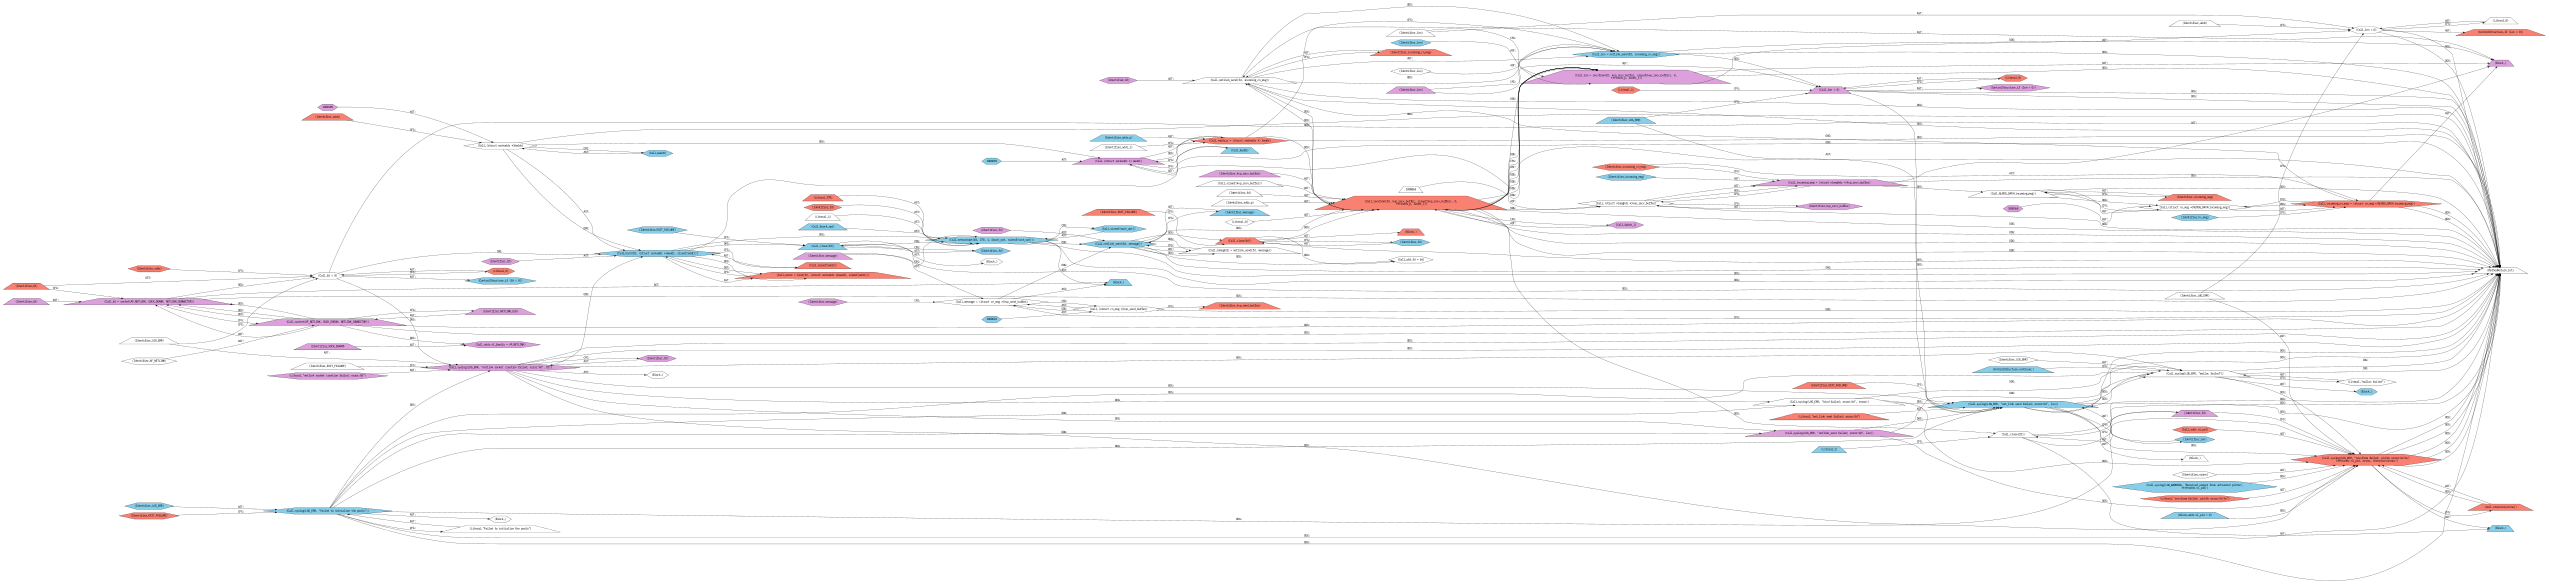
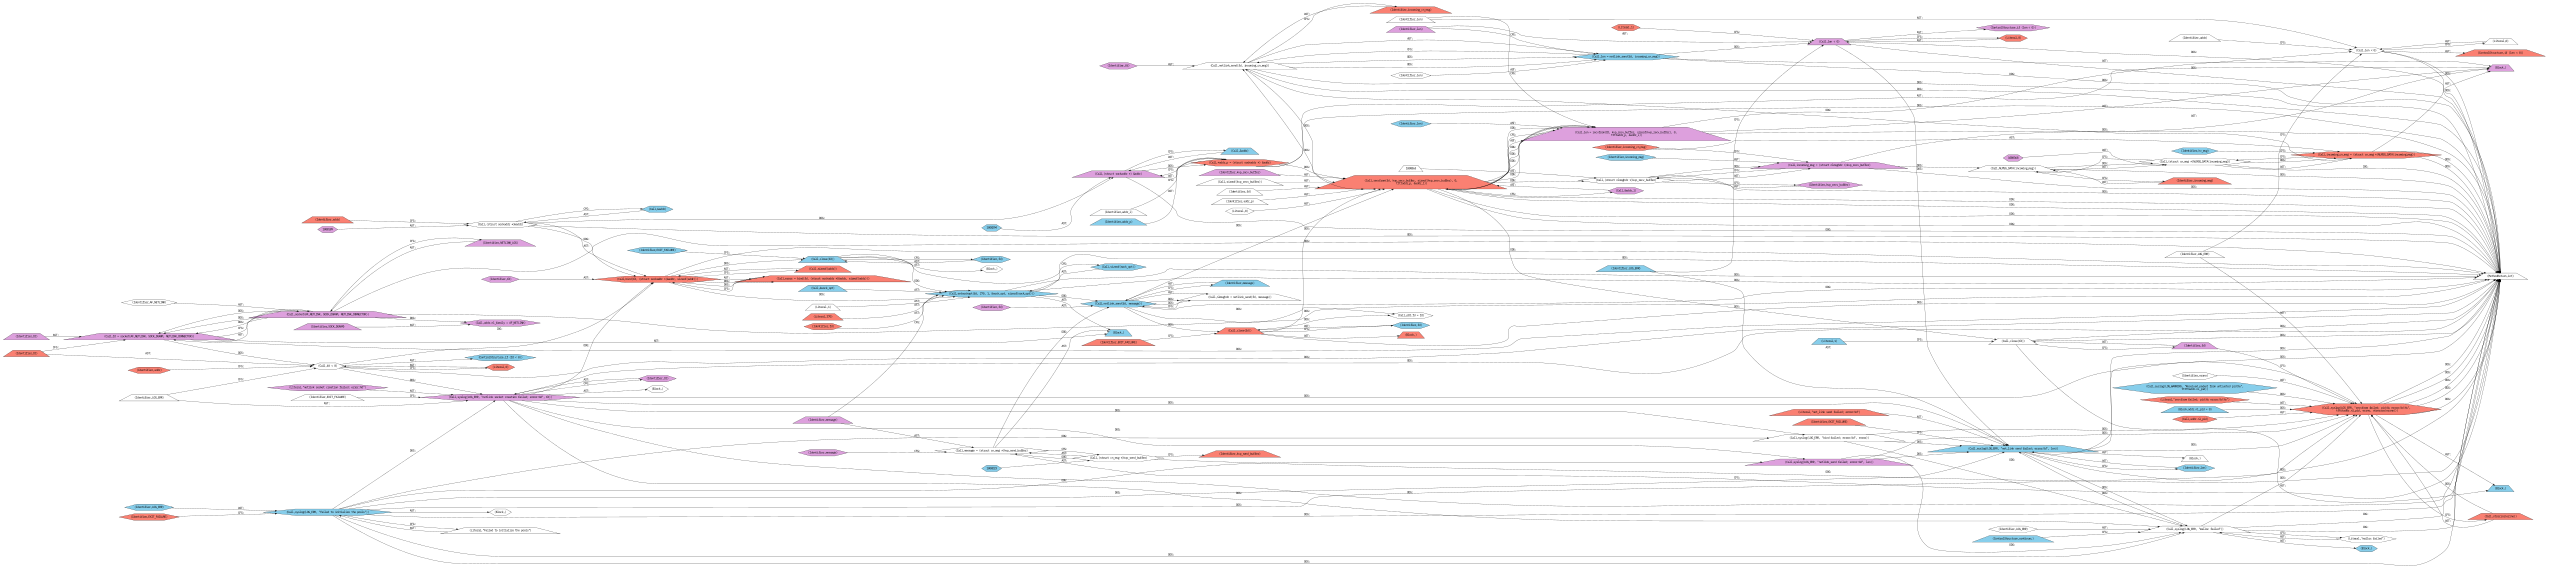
edge "(Call,(struct cn_msg *)NLMSG_DATA(incoming_msg))" -> "(MethodReturn,int)": added, label "DDG:"
node "(Call,bind(fd, (struct sockaddr *)&addr, sizeof(addr)))": fillcolor skyblue -> salmon
